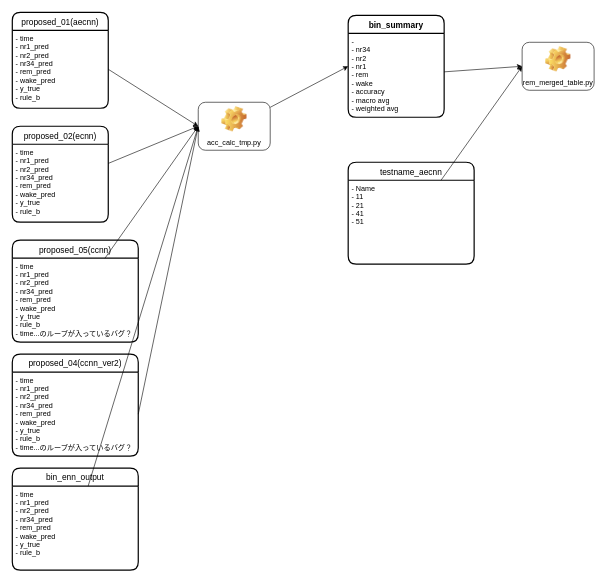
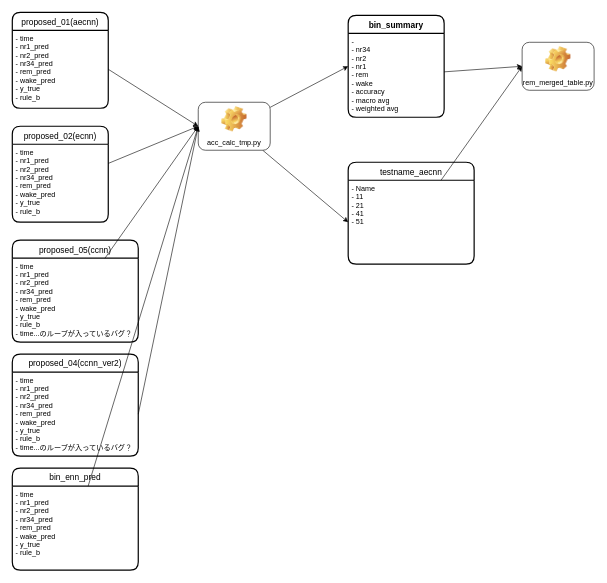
edge "acc_calc_tmp.py" -> "- Name - 11 - 21 - 41 - 51": added
node "bin_enn_output": label "bin_enn_output" -> "bin_enn_pred"
